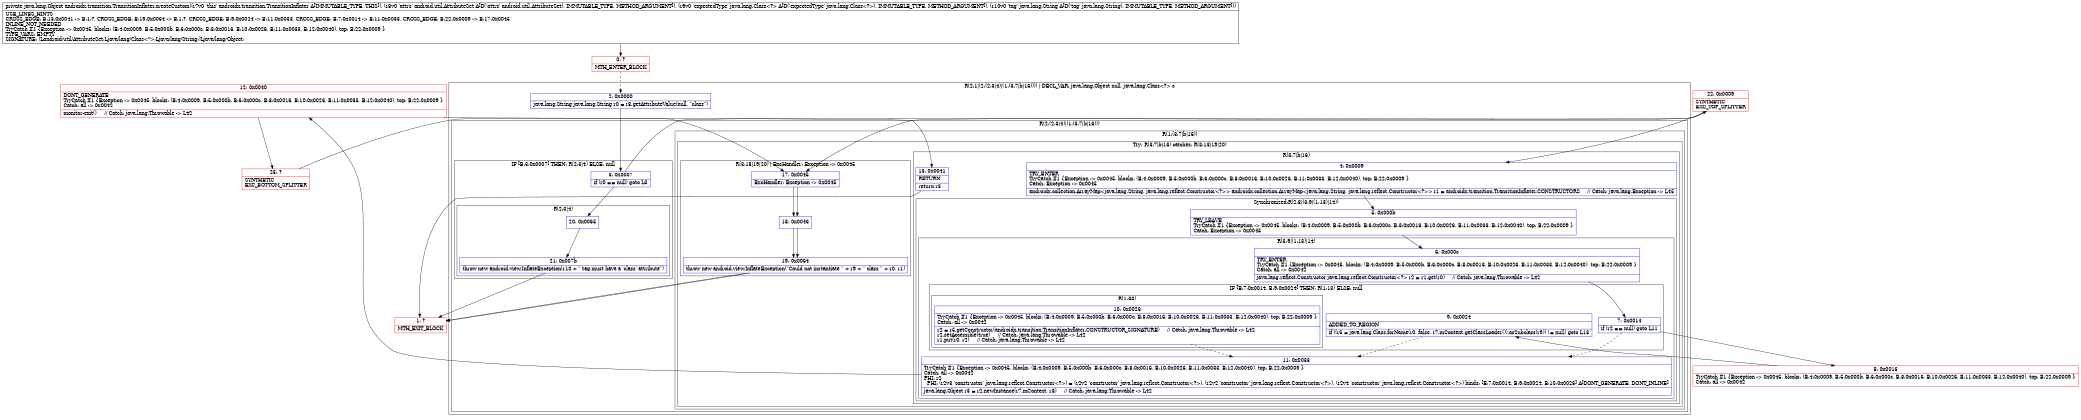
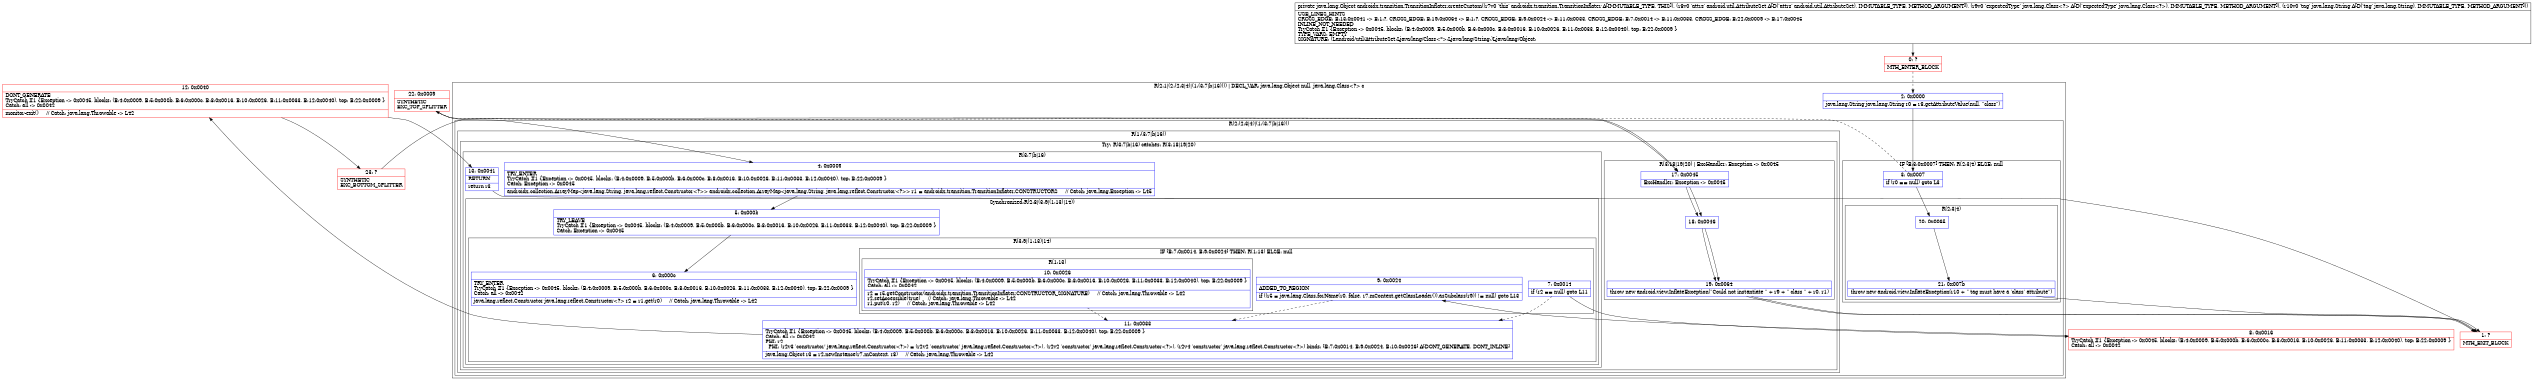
edge "3: 0x0007" -> "22: 0x0009": style solid -> dashed
edge "6: 0x000c" -> "7: 0x0014": removed
cluster "R(1:63)": label "R(1:63)" -> "R(1:13)"
